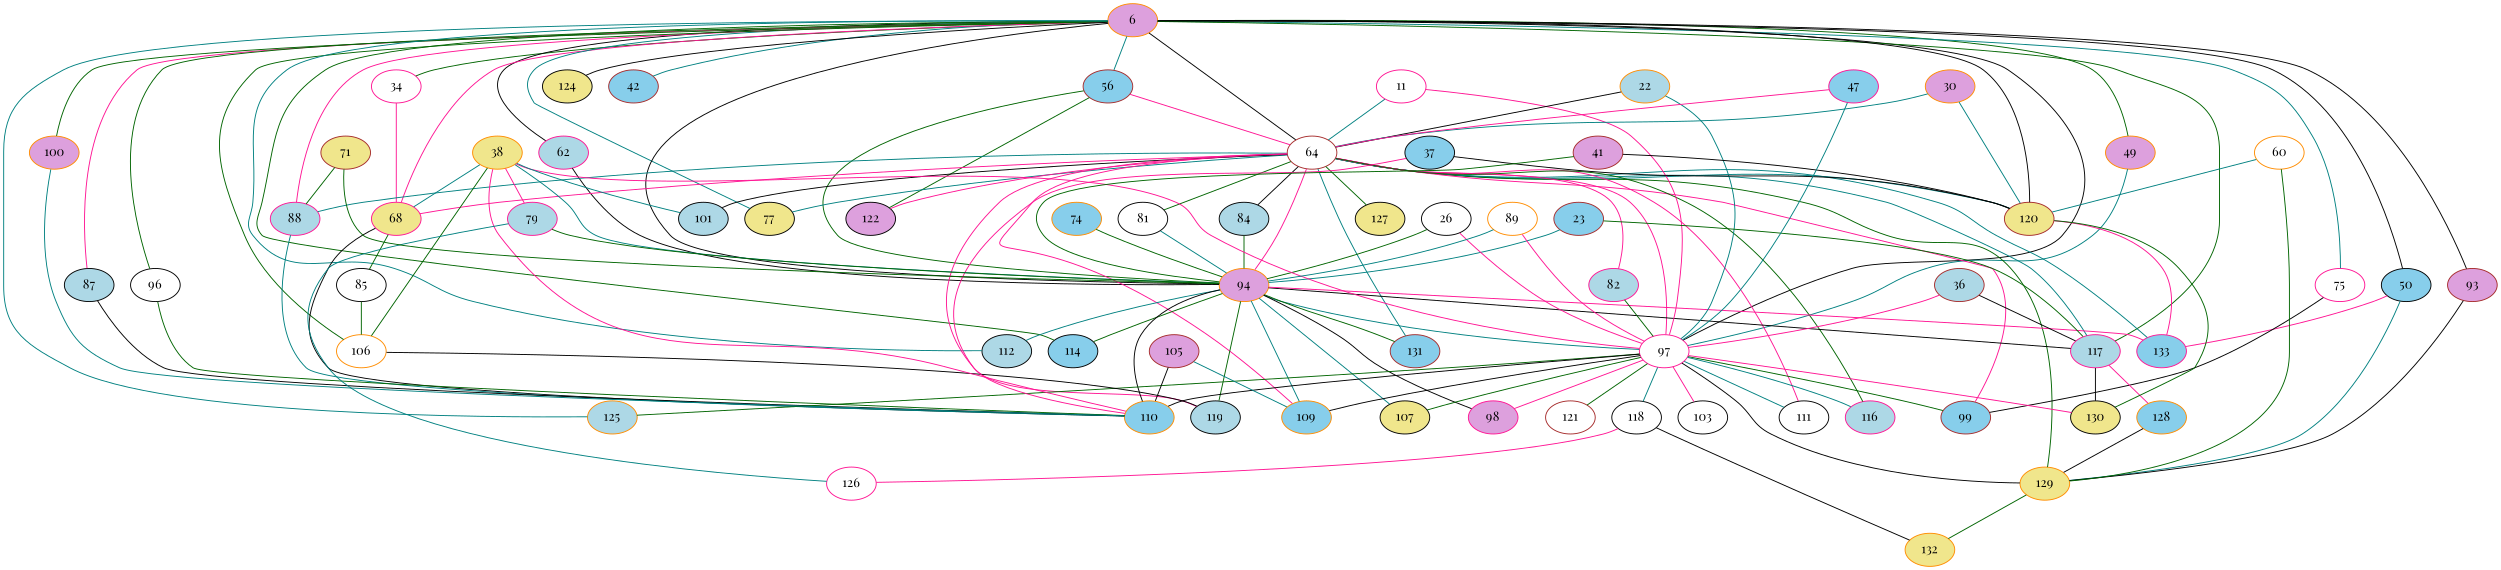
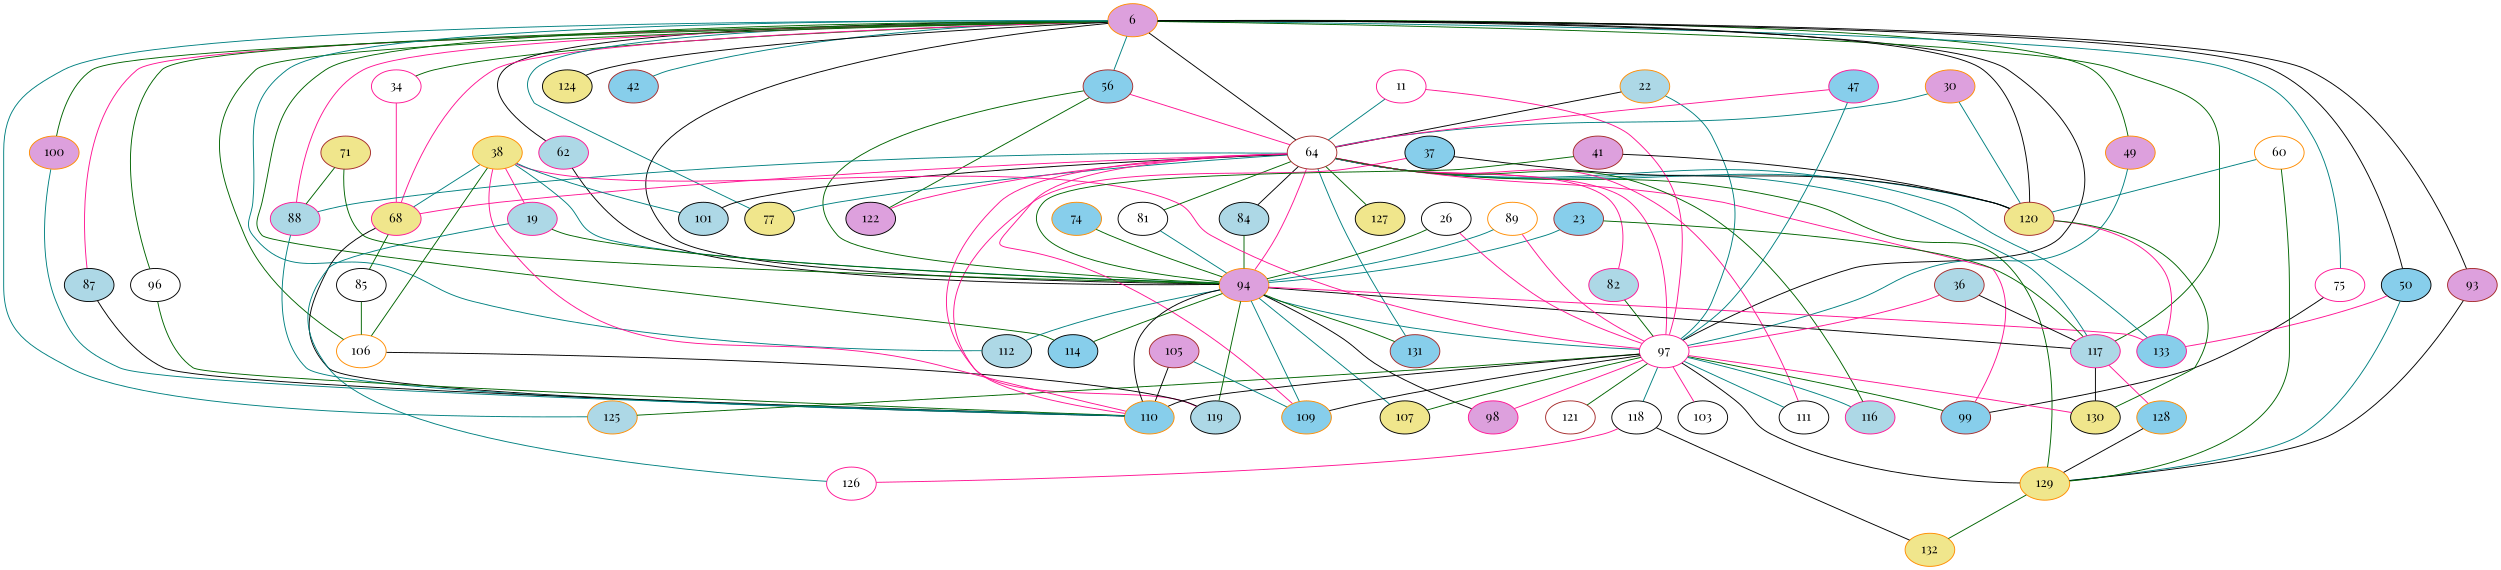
node "79": label "79" -> "19"
